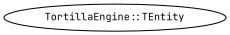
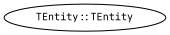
node "TortillaEngine::TEntity": label "TortillaEngine::TEntity" -> "TEntity::TEntity"
